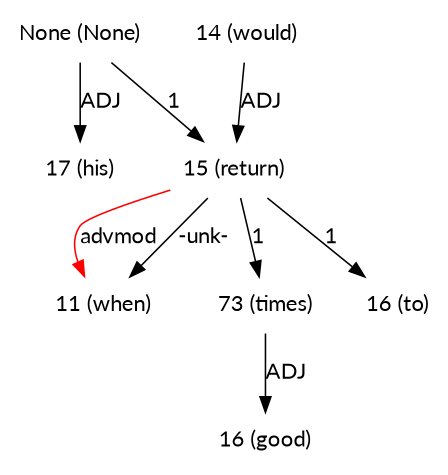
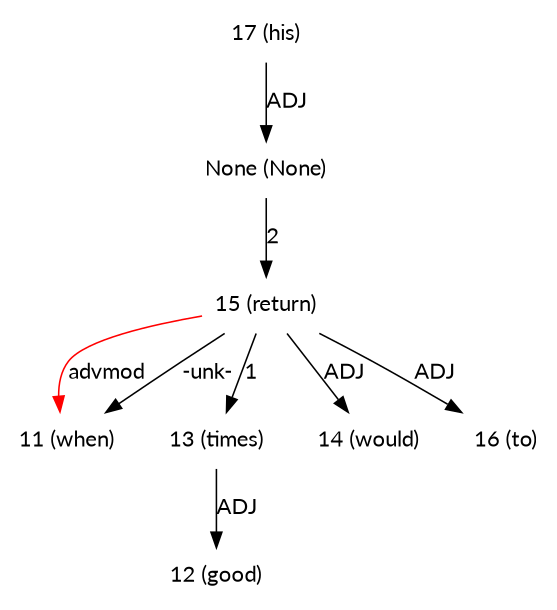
edge "None (None)" -> "17 (his)": reversed
edge "14 (would)" -> "15 (return)": reversed
edge "None (None)" -> "15 (return)": label "1" -> "2"
edge "15 (return)" -> "16 (to)": label "1" -> "ADJ"
node "73 (times)": label "73 (times)" -> "13 (times)"
node "16 (good)": label "16 (good)" -> "12 (good)"
